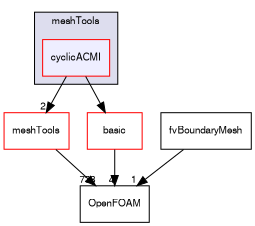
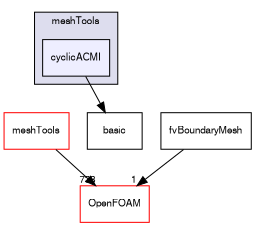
node "cyclicACMI": color red -> black
edge "cyclicACMI" -> "meshTools": removed
node "basic": color red -> black
edge "basic" -> "OpenFOAM": removed
node "OpenFOAM": color black -> red
